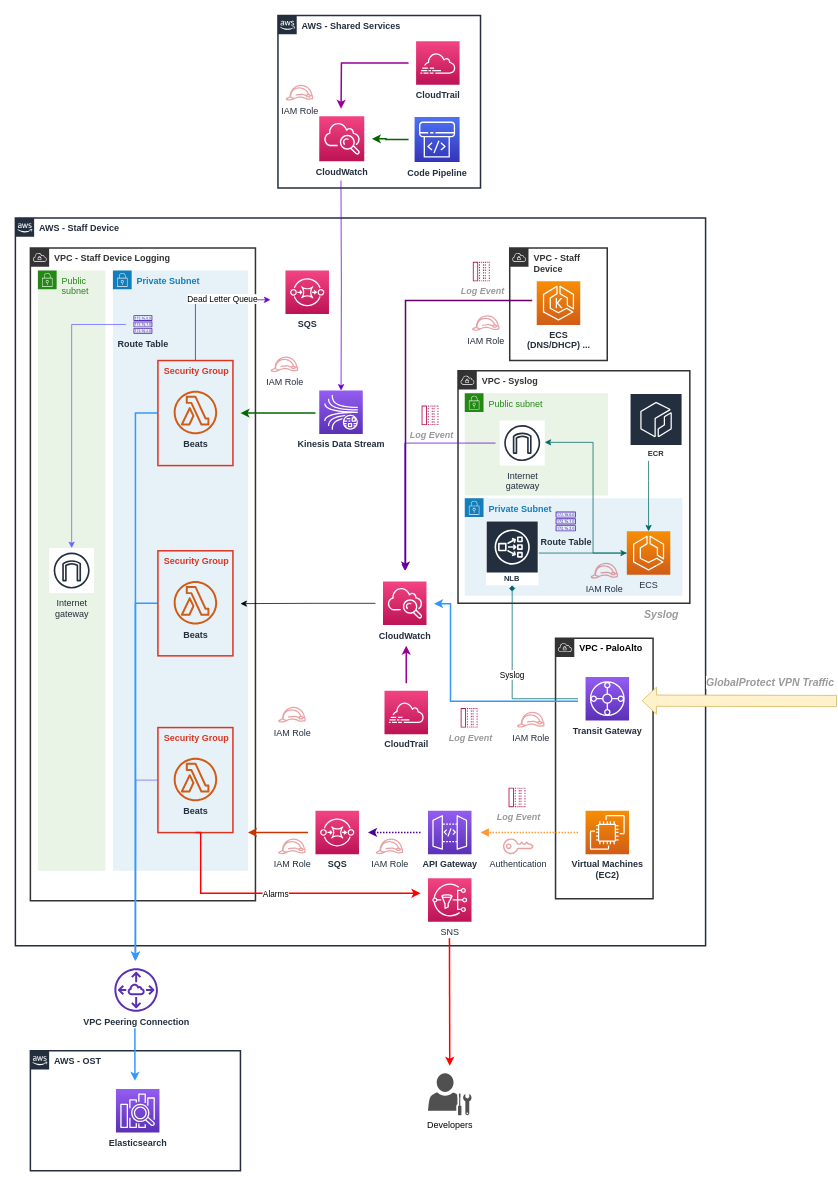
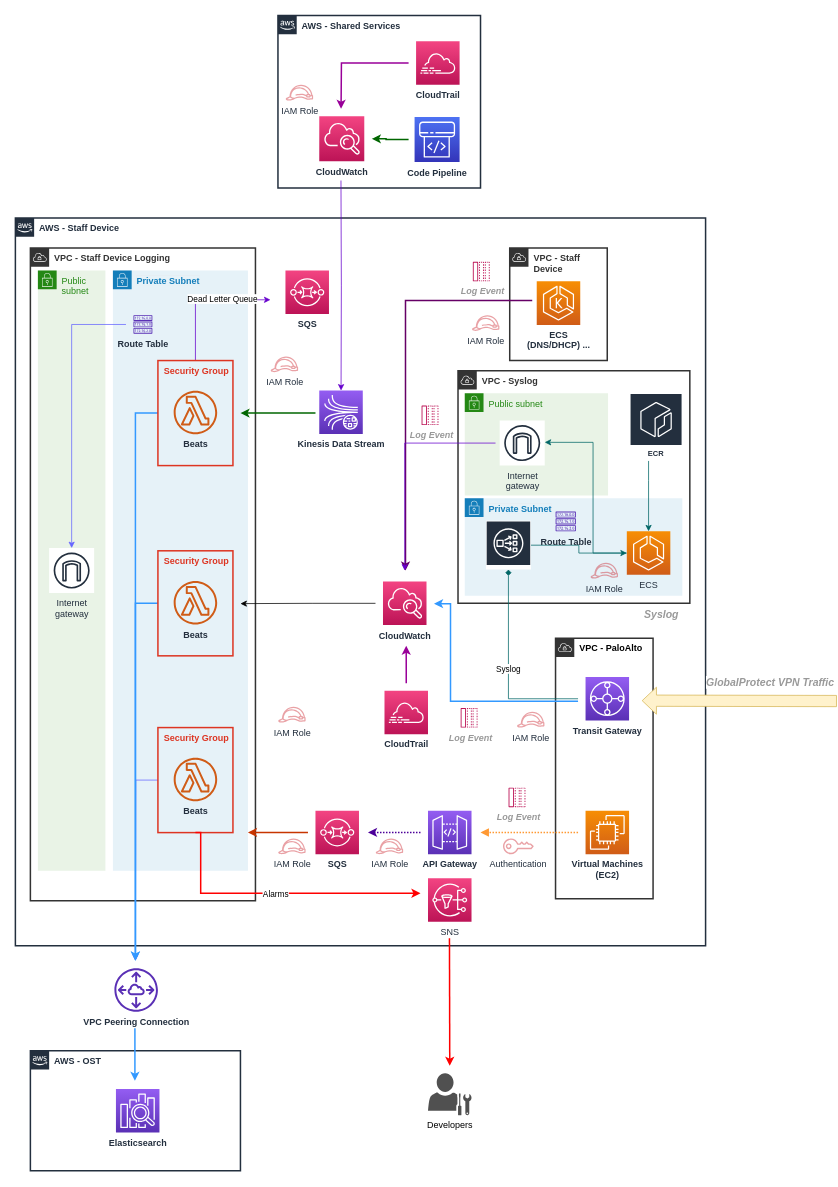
node "NLB": size 53x65 -> 45x49
